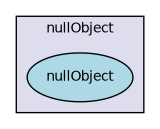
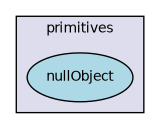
cluster "nullObject": label "nullObject" -> "primitives"
